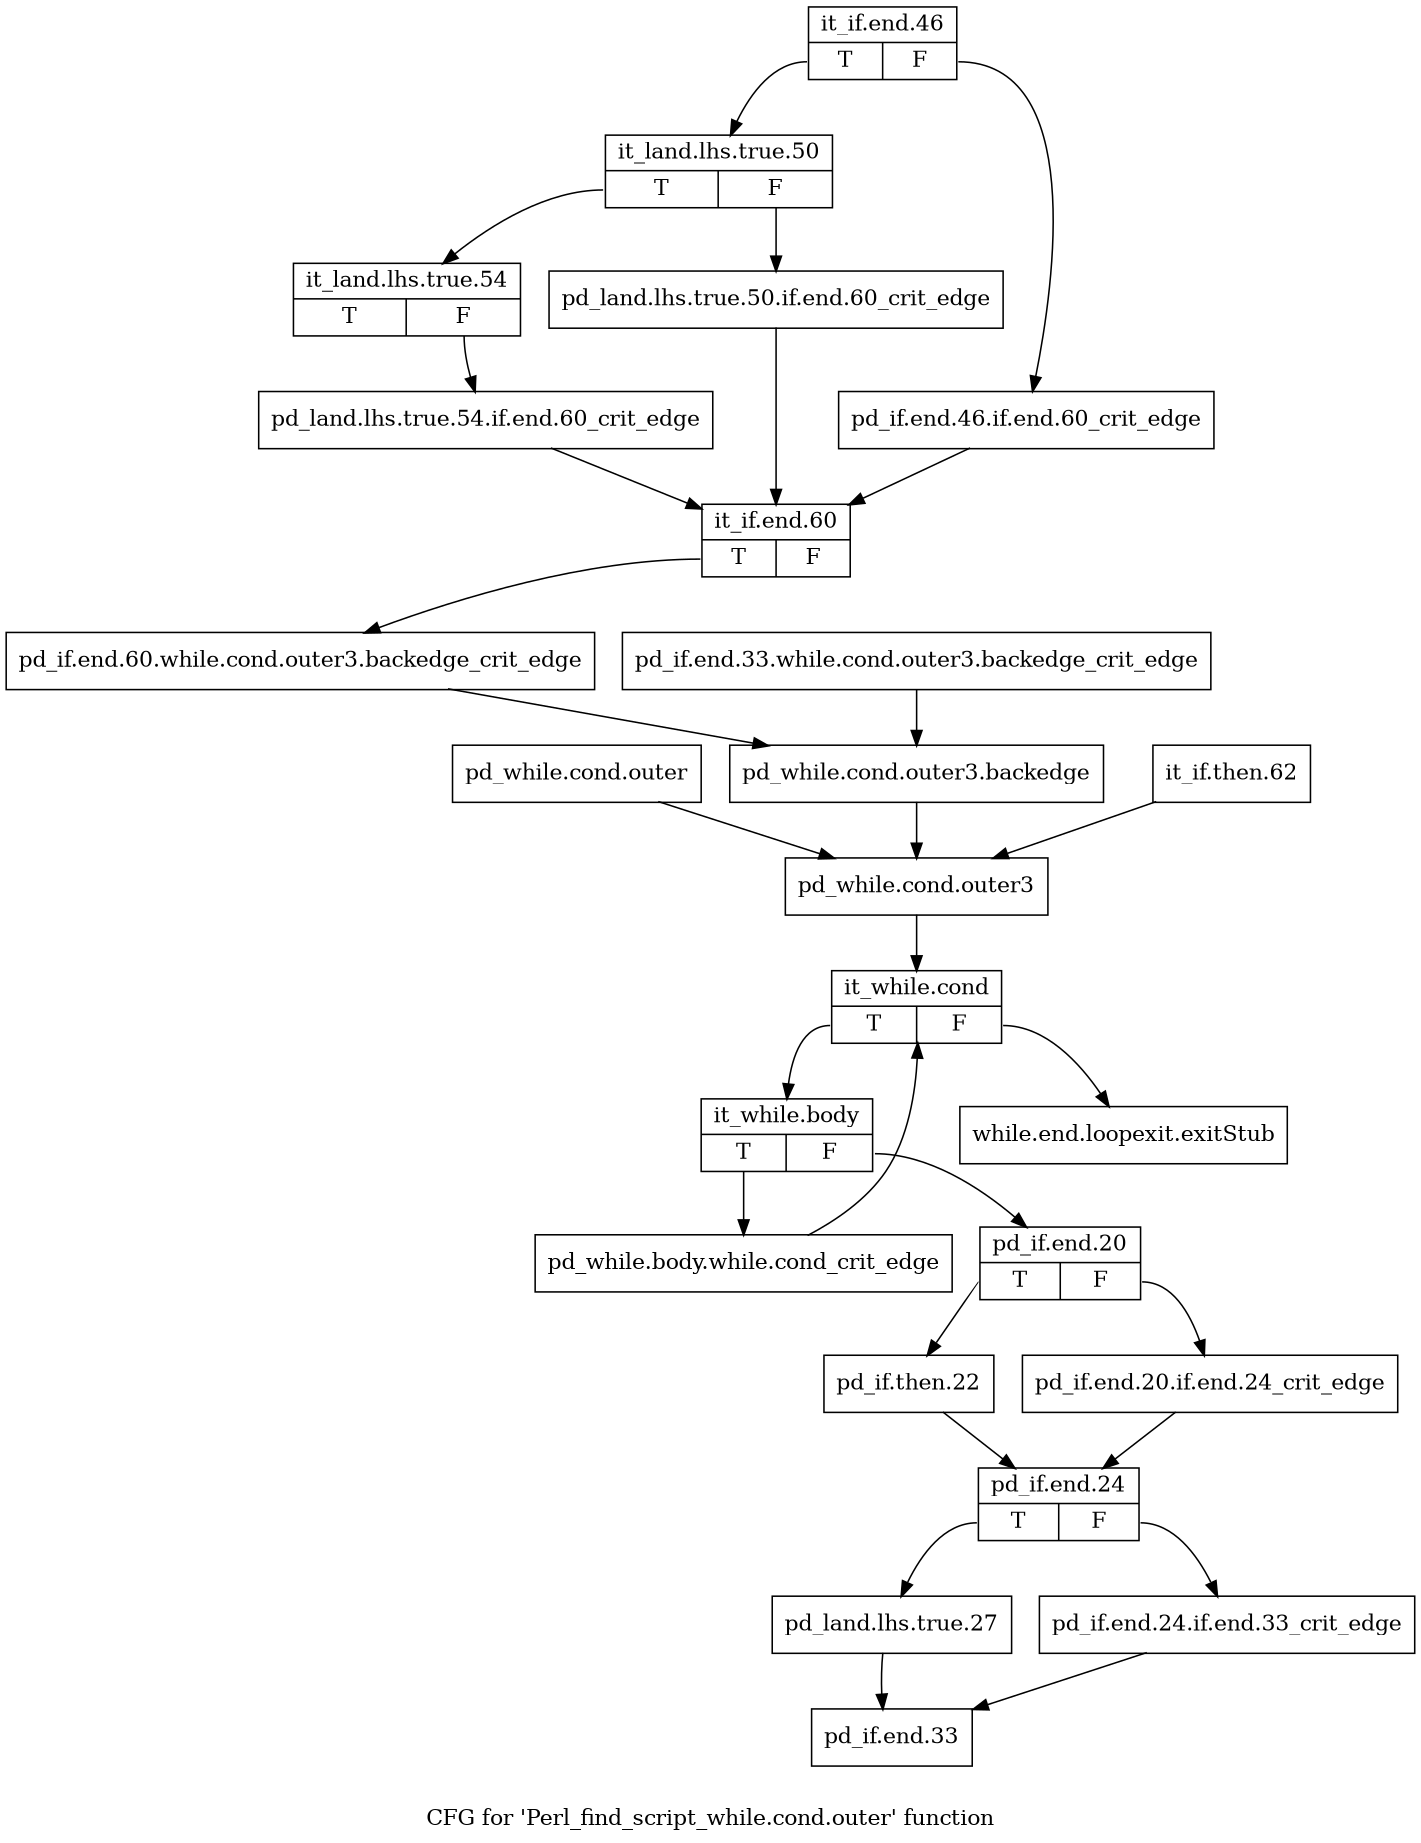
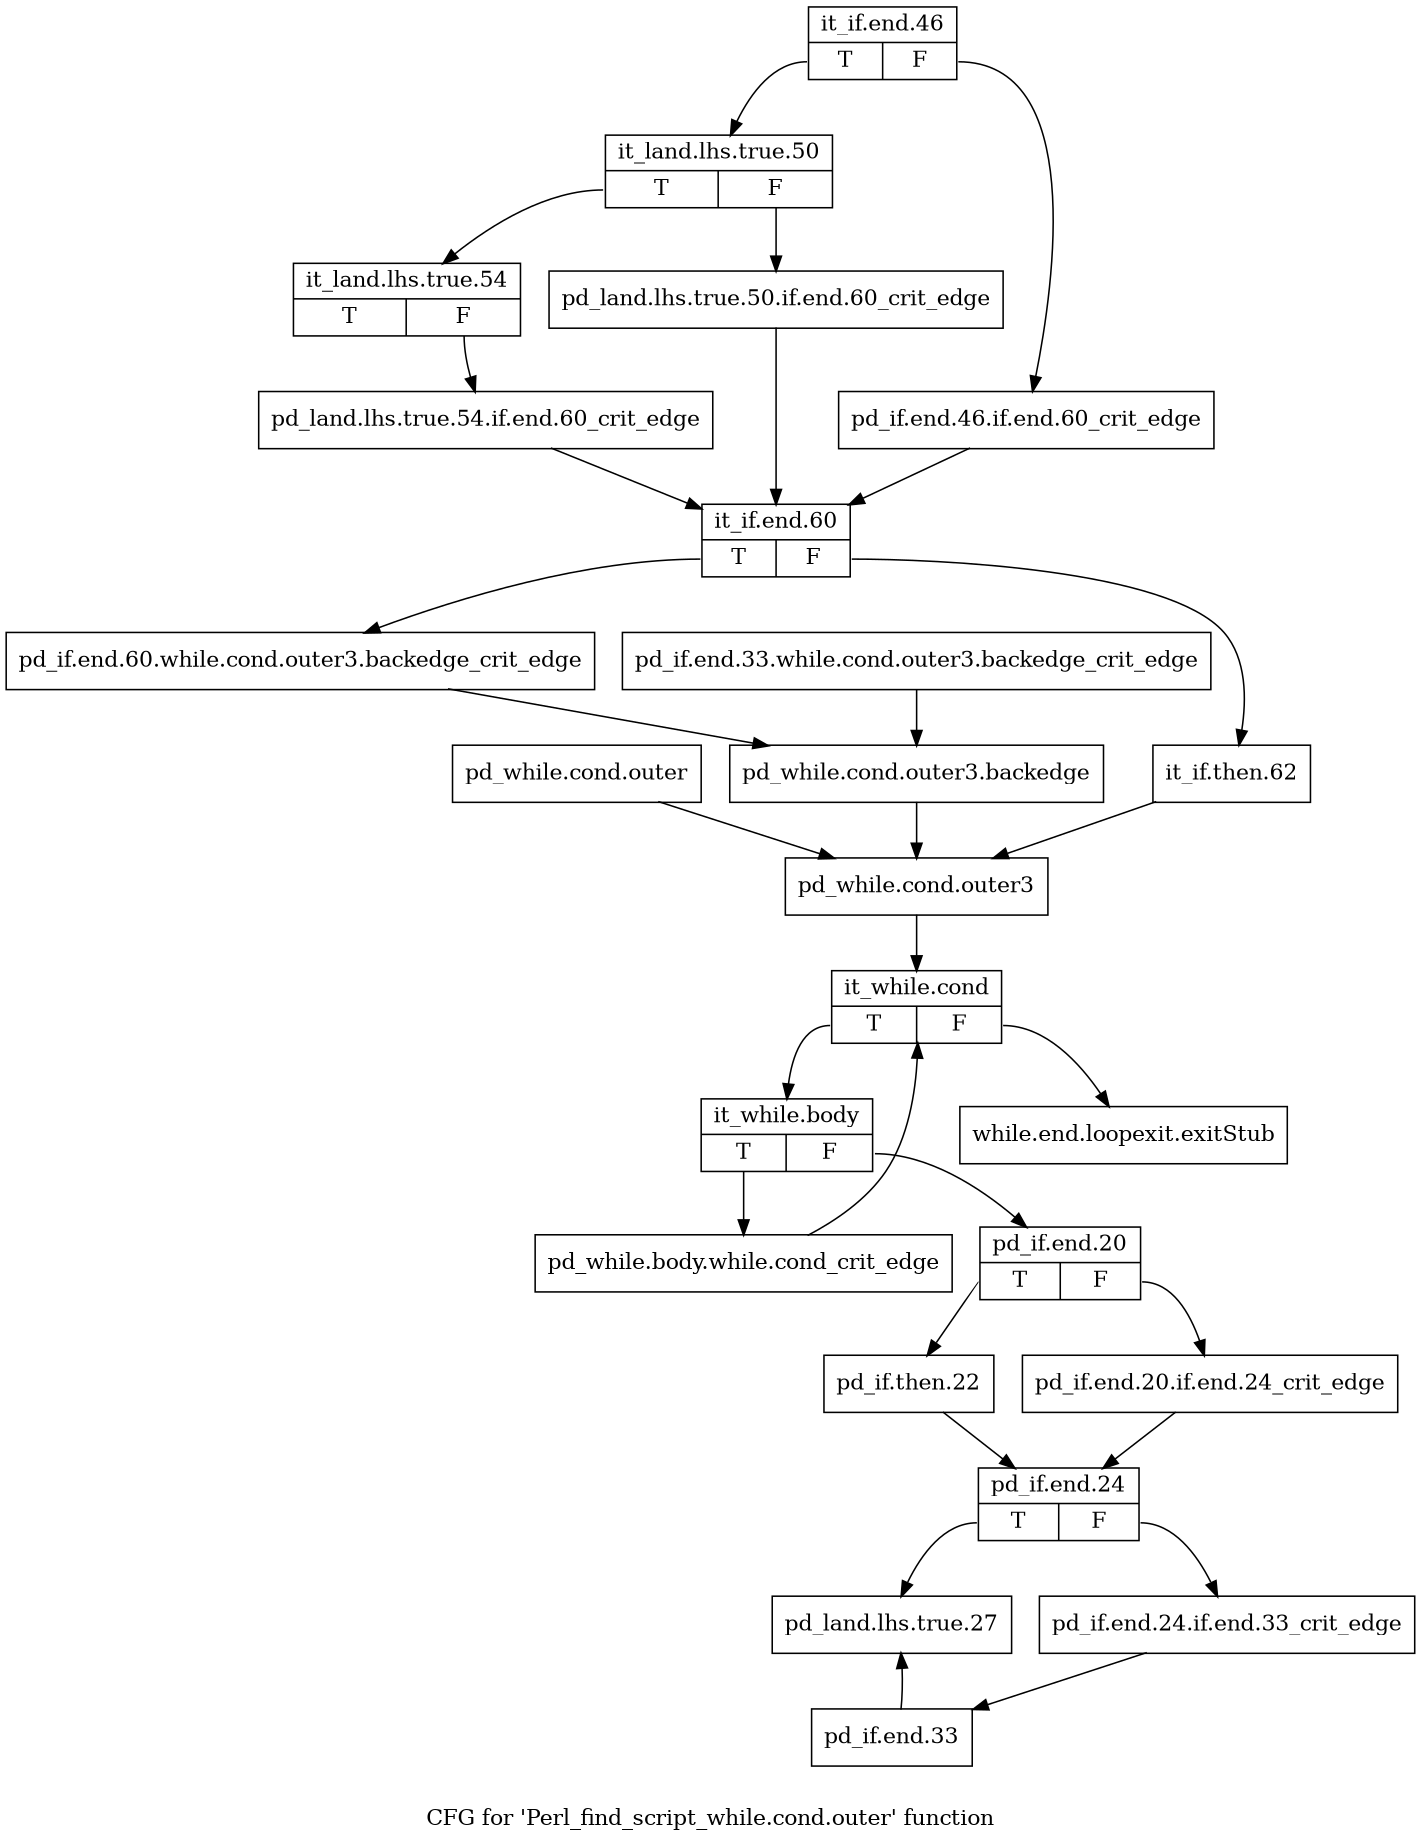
edge "it_if.end.60" -> "it_if.then.62": added
edge "pd_land.lhs.true.27" -> "pd_if.end.33": reversed
